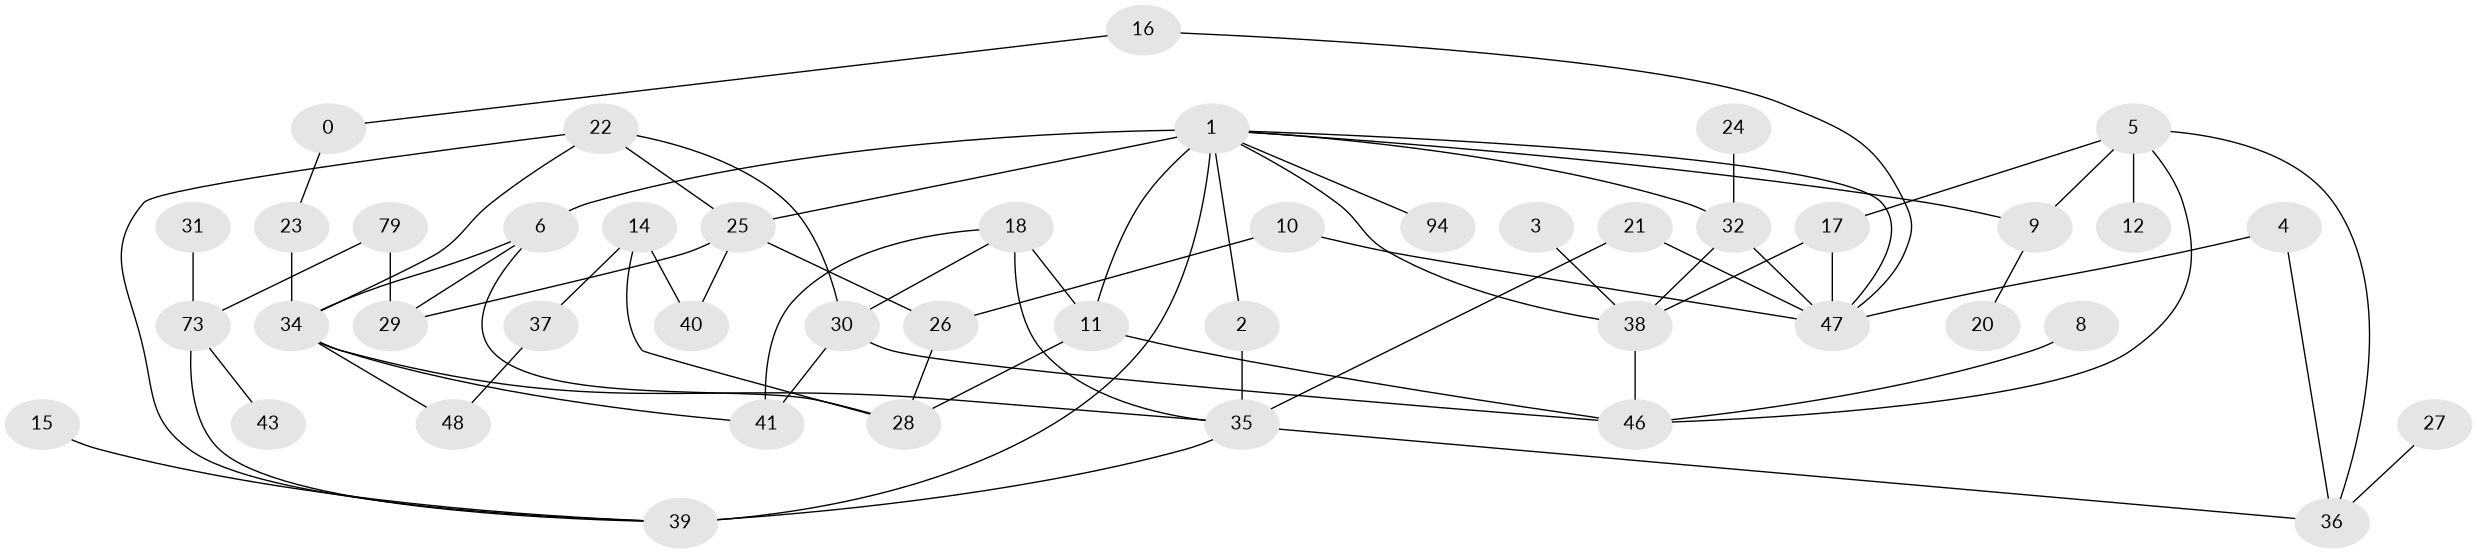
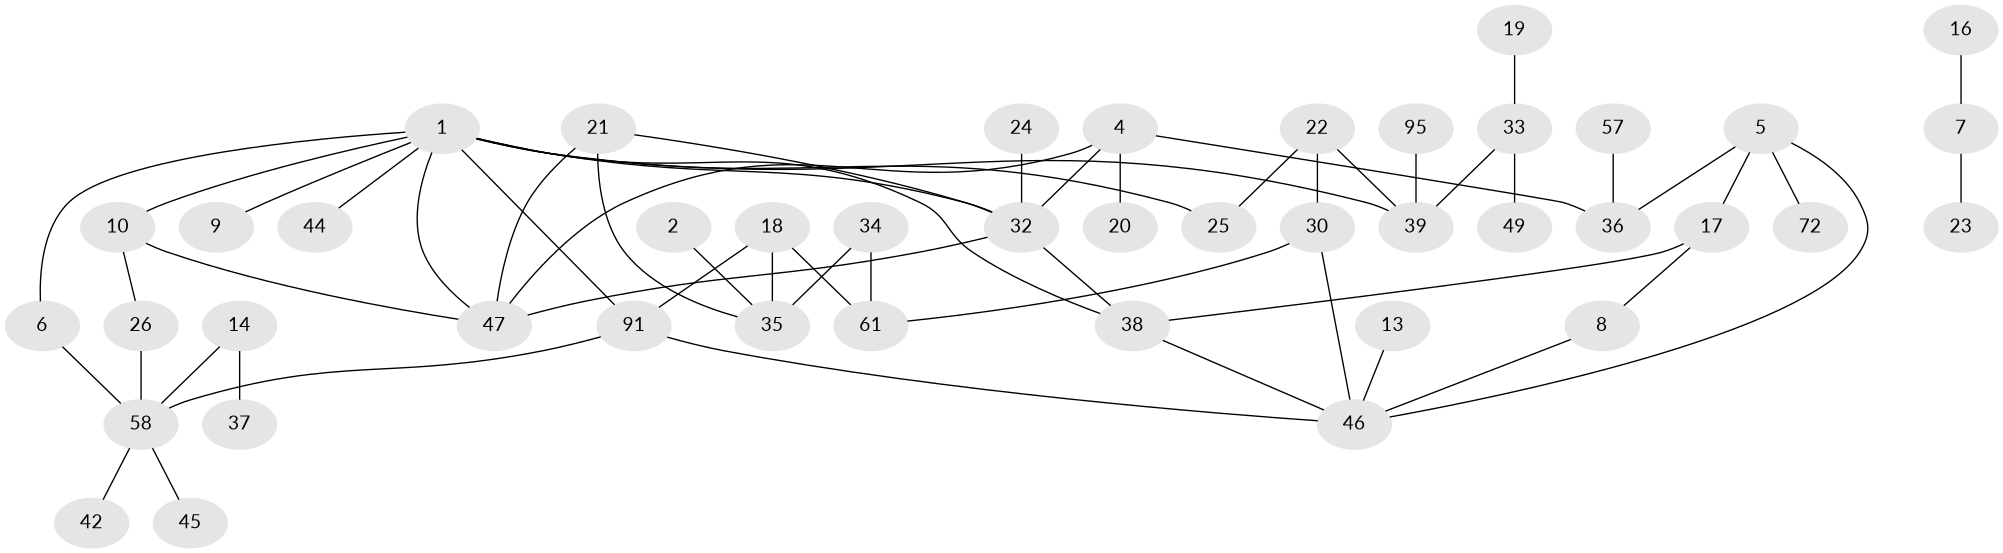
edge "16" -- "47": removed
node "0": label "0" -> "7"
edge "21" -- "32": added
edge "4" -- "32": added
edge "5" -- "9": removed
node "31": removed
node "79": label "79" -> "19"
edge "1" -- "2": now "1" -- "10"
node "94": label "94" -> "44"
node "3": removed
node "12": label "12" -> "72"
edge "22" -- "34": removed
edge "23" -- "34": removed
edge "6" -- "34": removed
edge "25" -- "26": removed
edge "18" -- "30": removed
edge "17" -- "47": now "17" -- "8"
edge "9" -- "20": now "4" -- "20"
node "73": label "73" -> "33"
node "29": removed
node "40": removed
node "11": label "11" -> "91"
node "13": added
node "15": label "15" -> "95"
node "43": label "43" -> "49"
node "48": removed
node "41": label "41" -> "61"
node "28": label "28" -> "58"
node "27": label "27" -> "57"
edge "35" -- "36": removed
edge "35" -- "39": removed
node "42": added
node "45": added
